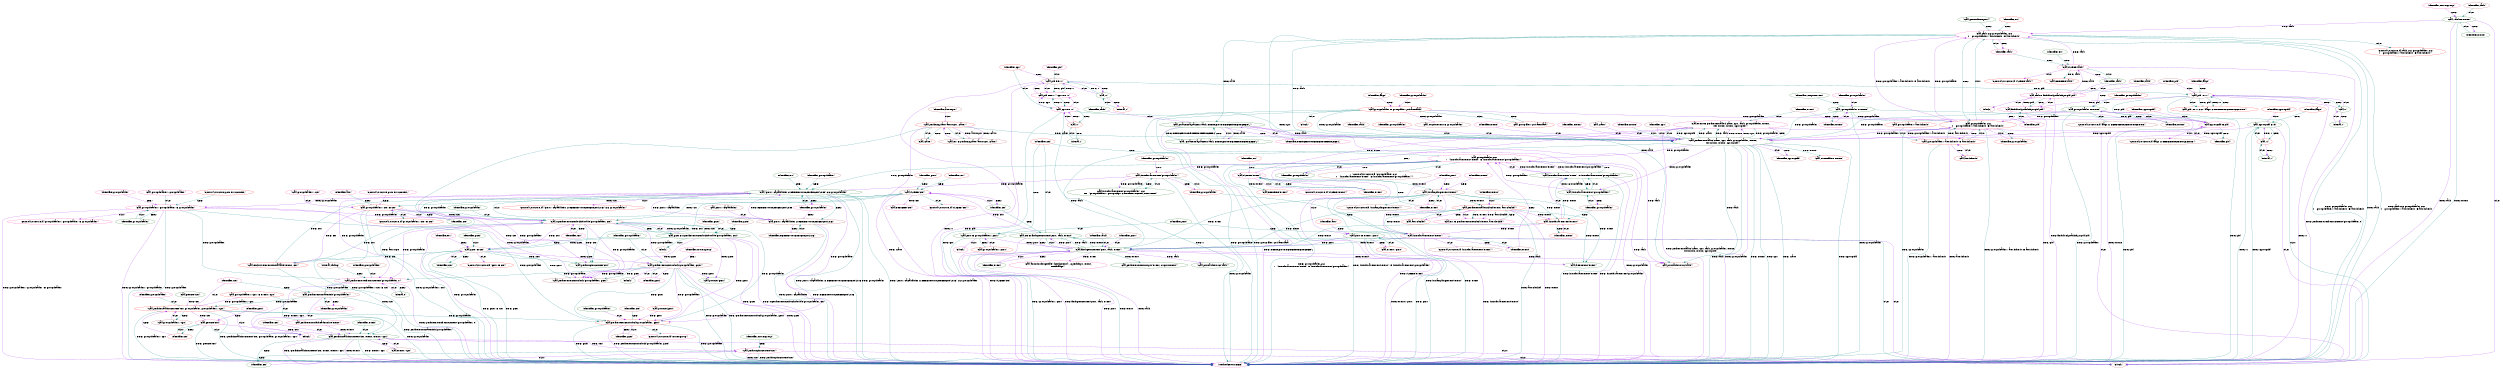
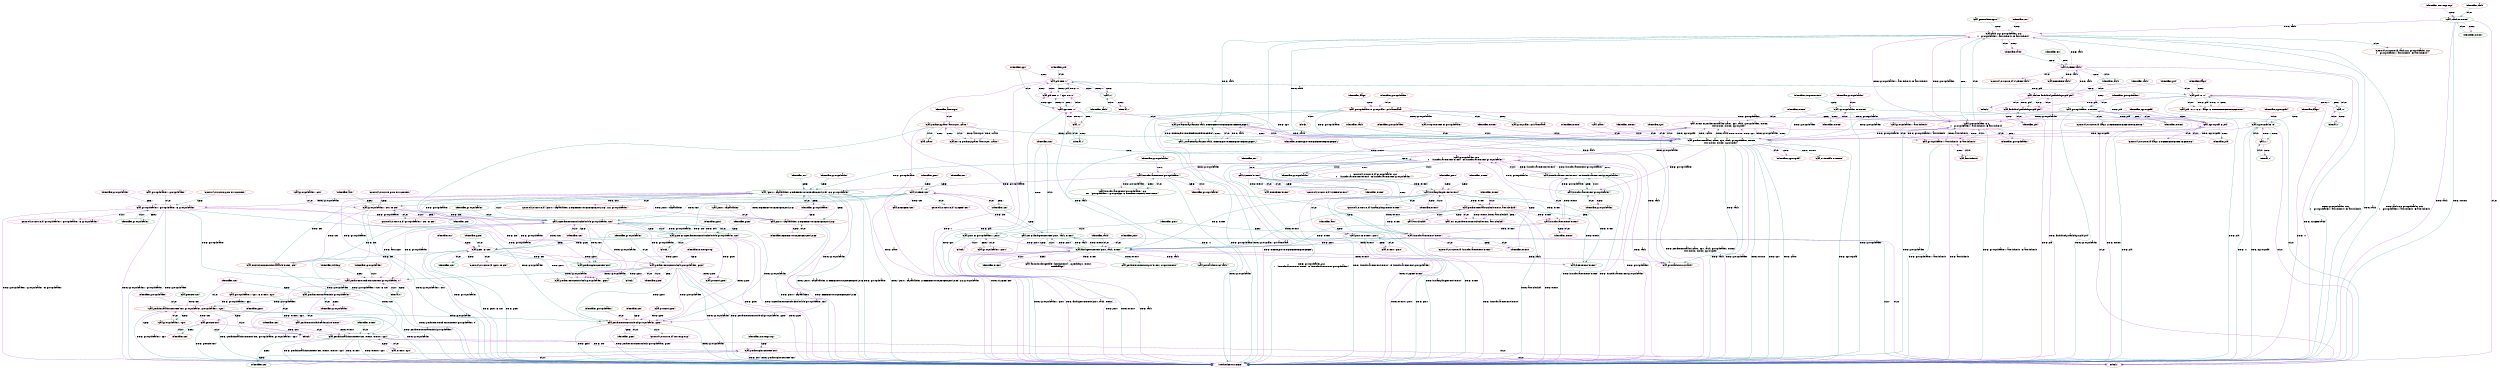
edge "(Call,IS_ERR(task))" -> "(MethodReturn,RET)": label "DDG: perf_remove_from_context(group_leader, 0)" -> "DDG: IS_ERR(task)"
node "(Literal,sibling)": label "(Literal,sibling)" -> "(Identifier,sibling)"
